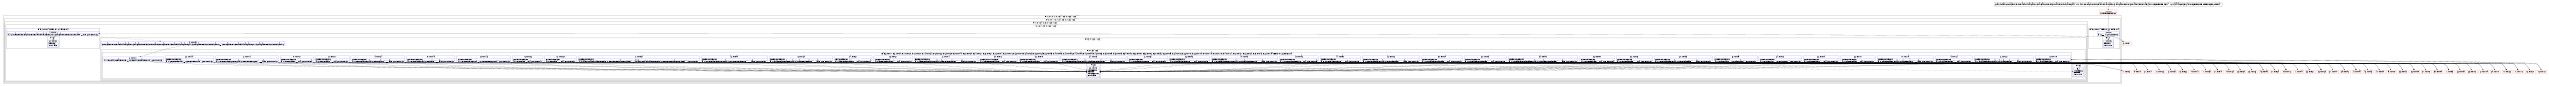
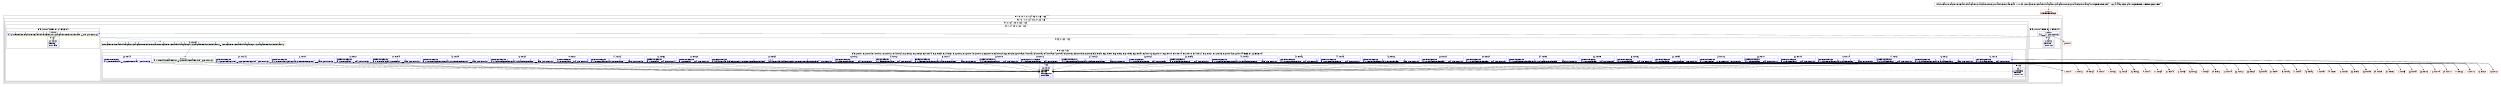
node "60: 0x00f3": removed
node "51: 0x00cb": added
